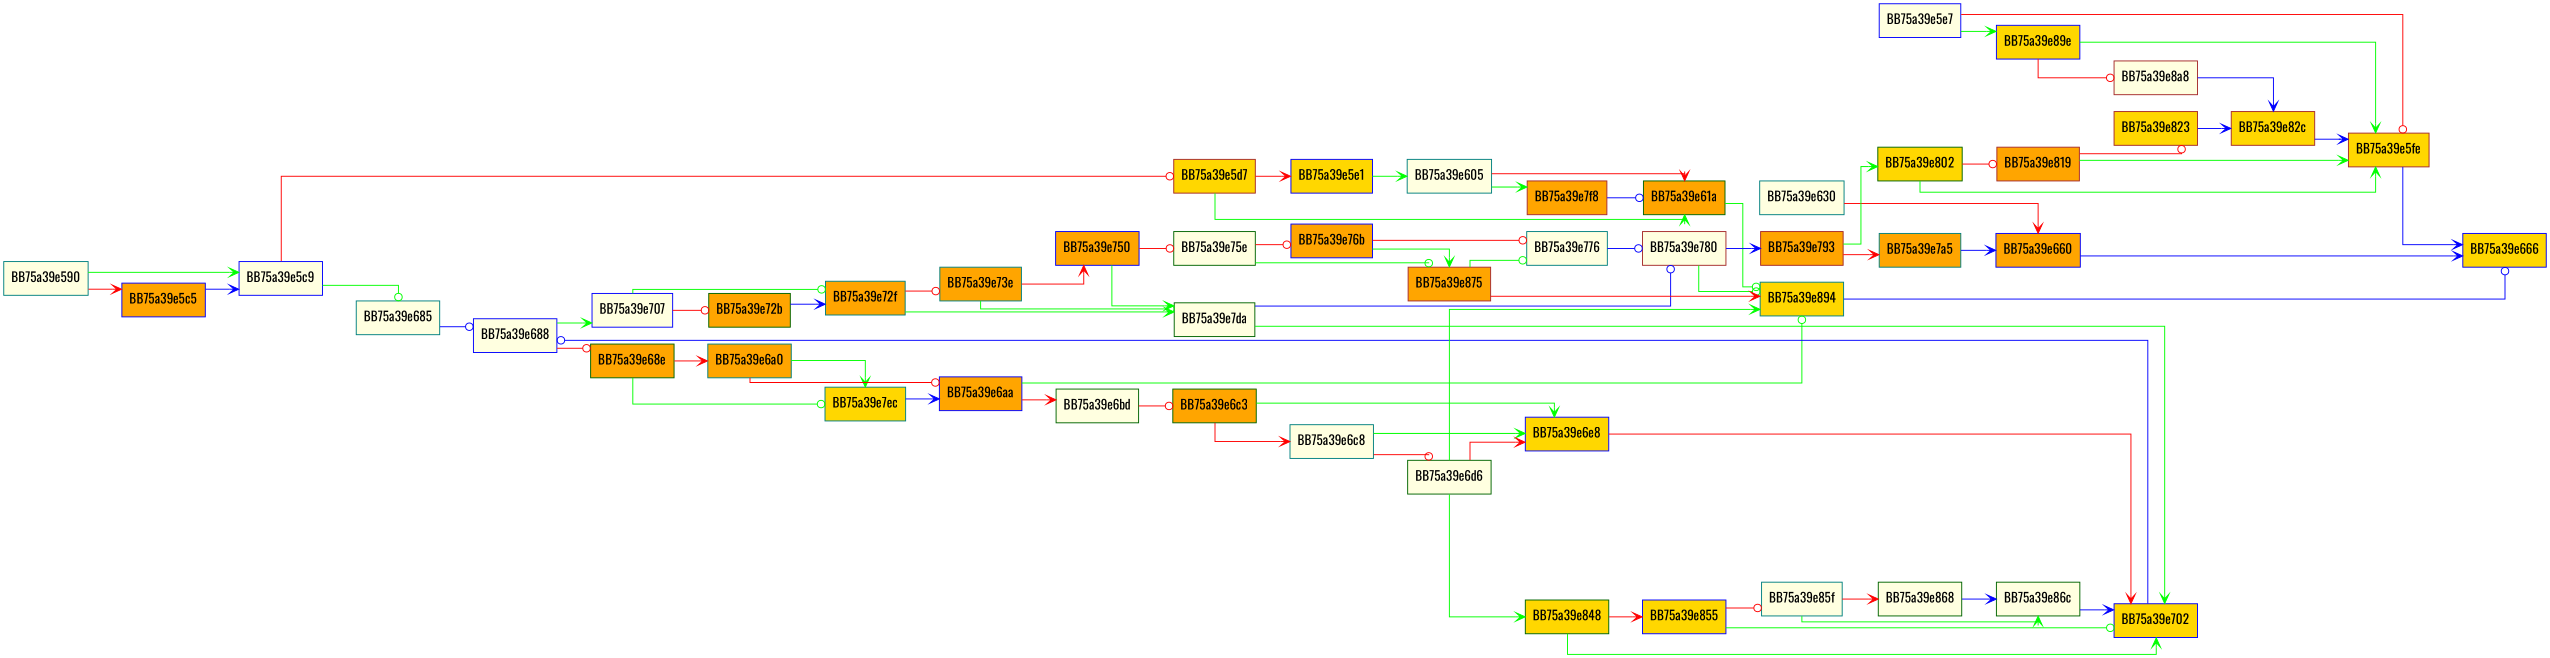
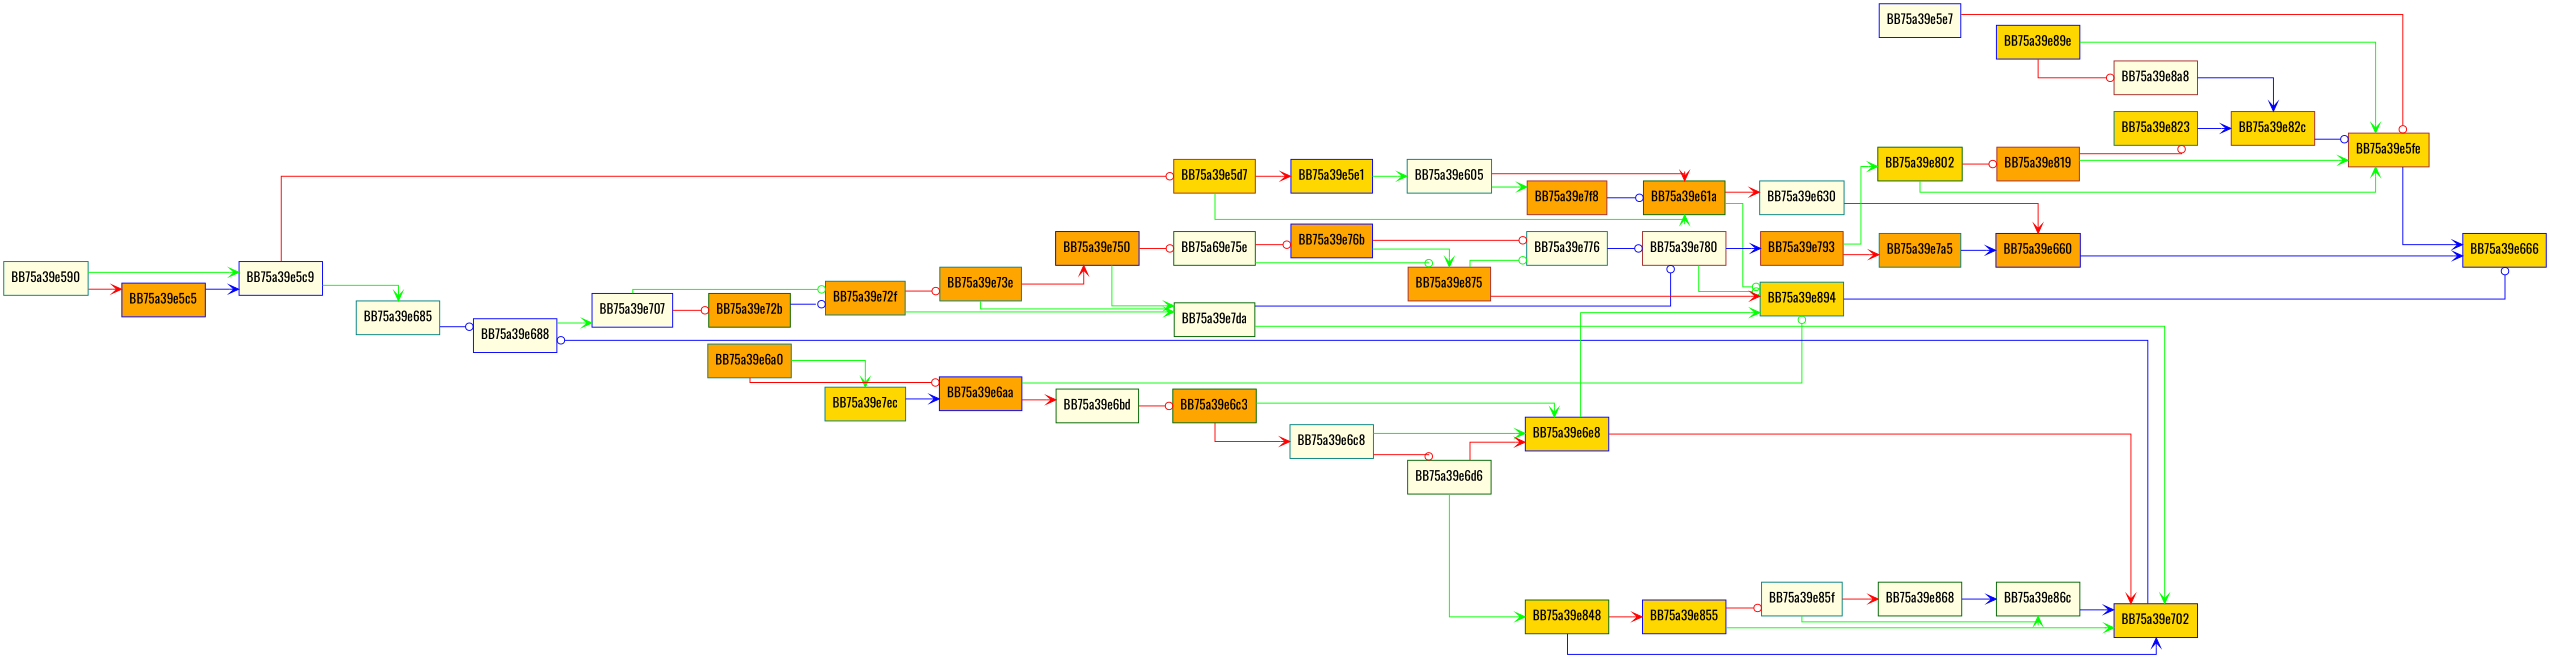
edge "BB75a39e5e7" -> "BB75a39e89e": removed
node "BB75a39e823": color brown -> teal
edge "BB75a39e82c" -> "BB75a39e5fe": arrowhead vee -> odot
edge "BB75a39e61a" -> "BB75a39e630": added
node "BB75a39e75e": label "BB75a39e75e" -> "BB75a69e75e"
edge "BB75a39e5c9" -> "BB75a39e685": arrowhead odot -> vee
edge "BB75a39e72b" -> "BB75a39e72f": arrowhead vee -> odot
edge "BB75a39e6d6" -> "BB75a39e894": now "BB75a39e6e8" -> "BB75a39e894"
node "BB75a39e68e": removed
edge "BB75a39e855" -> "BB75a39e702": arrowhead odot -> vee
edge "BB75a39e848" -> "BB75a39e702": color green -> blue
